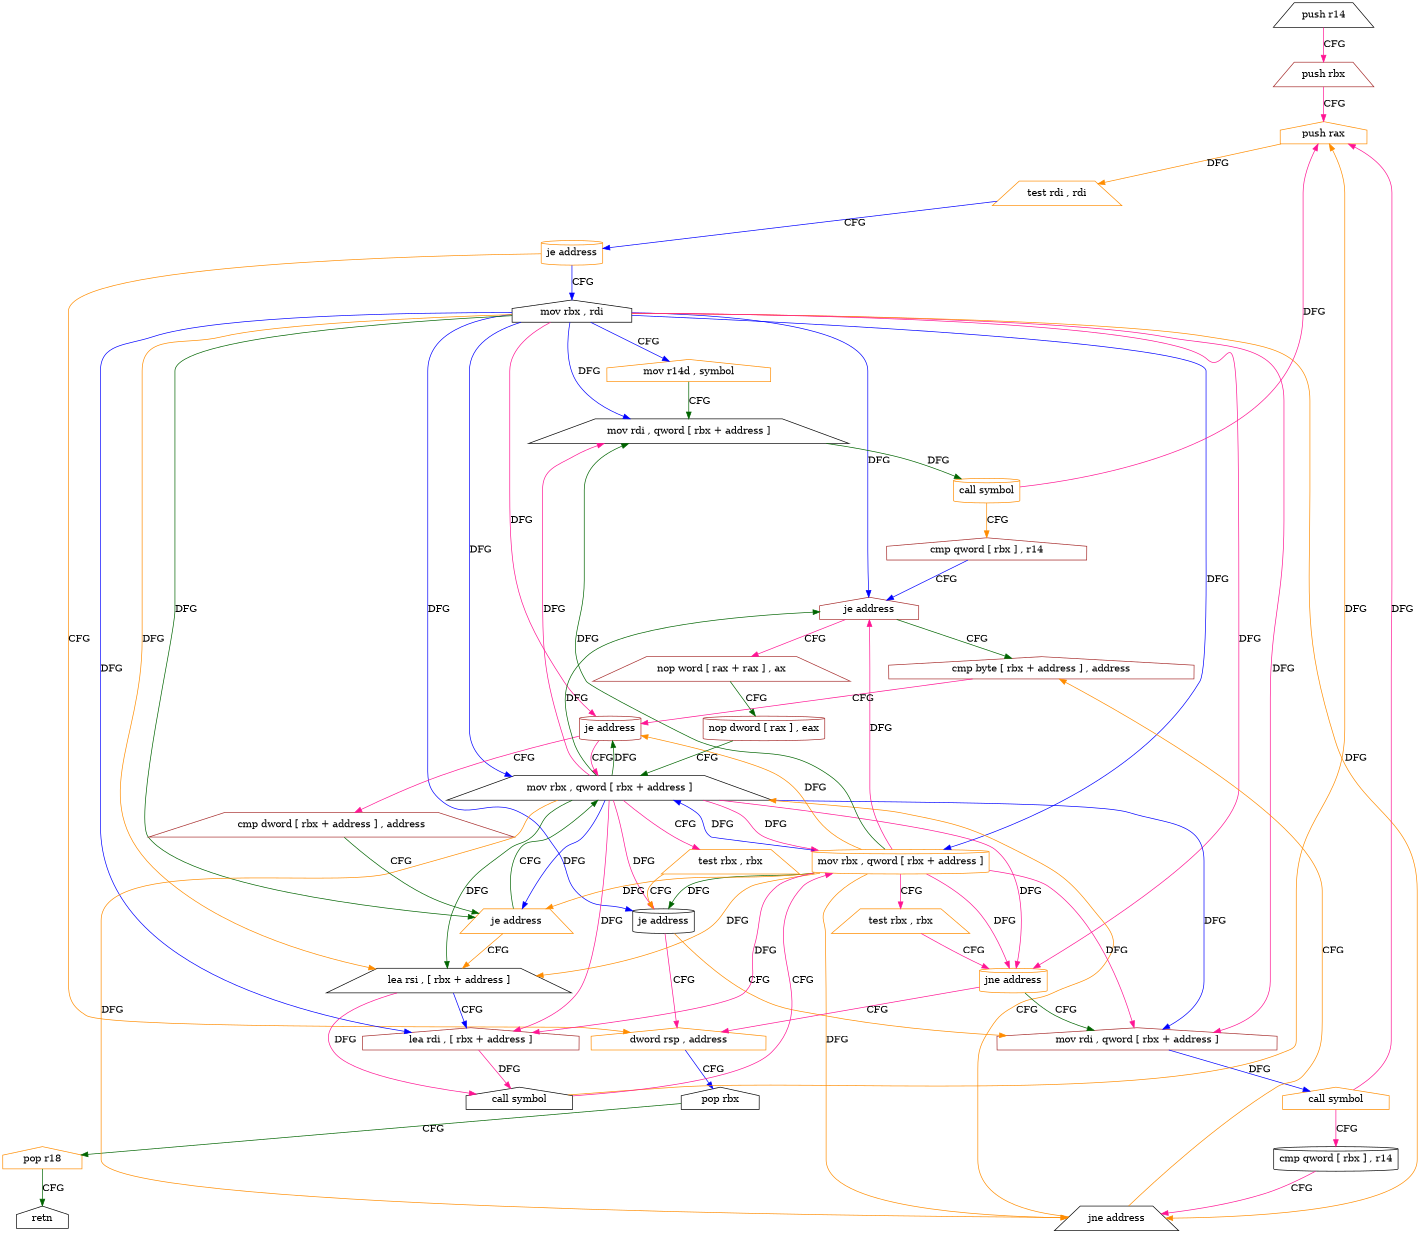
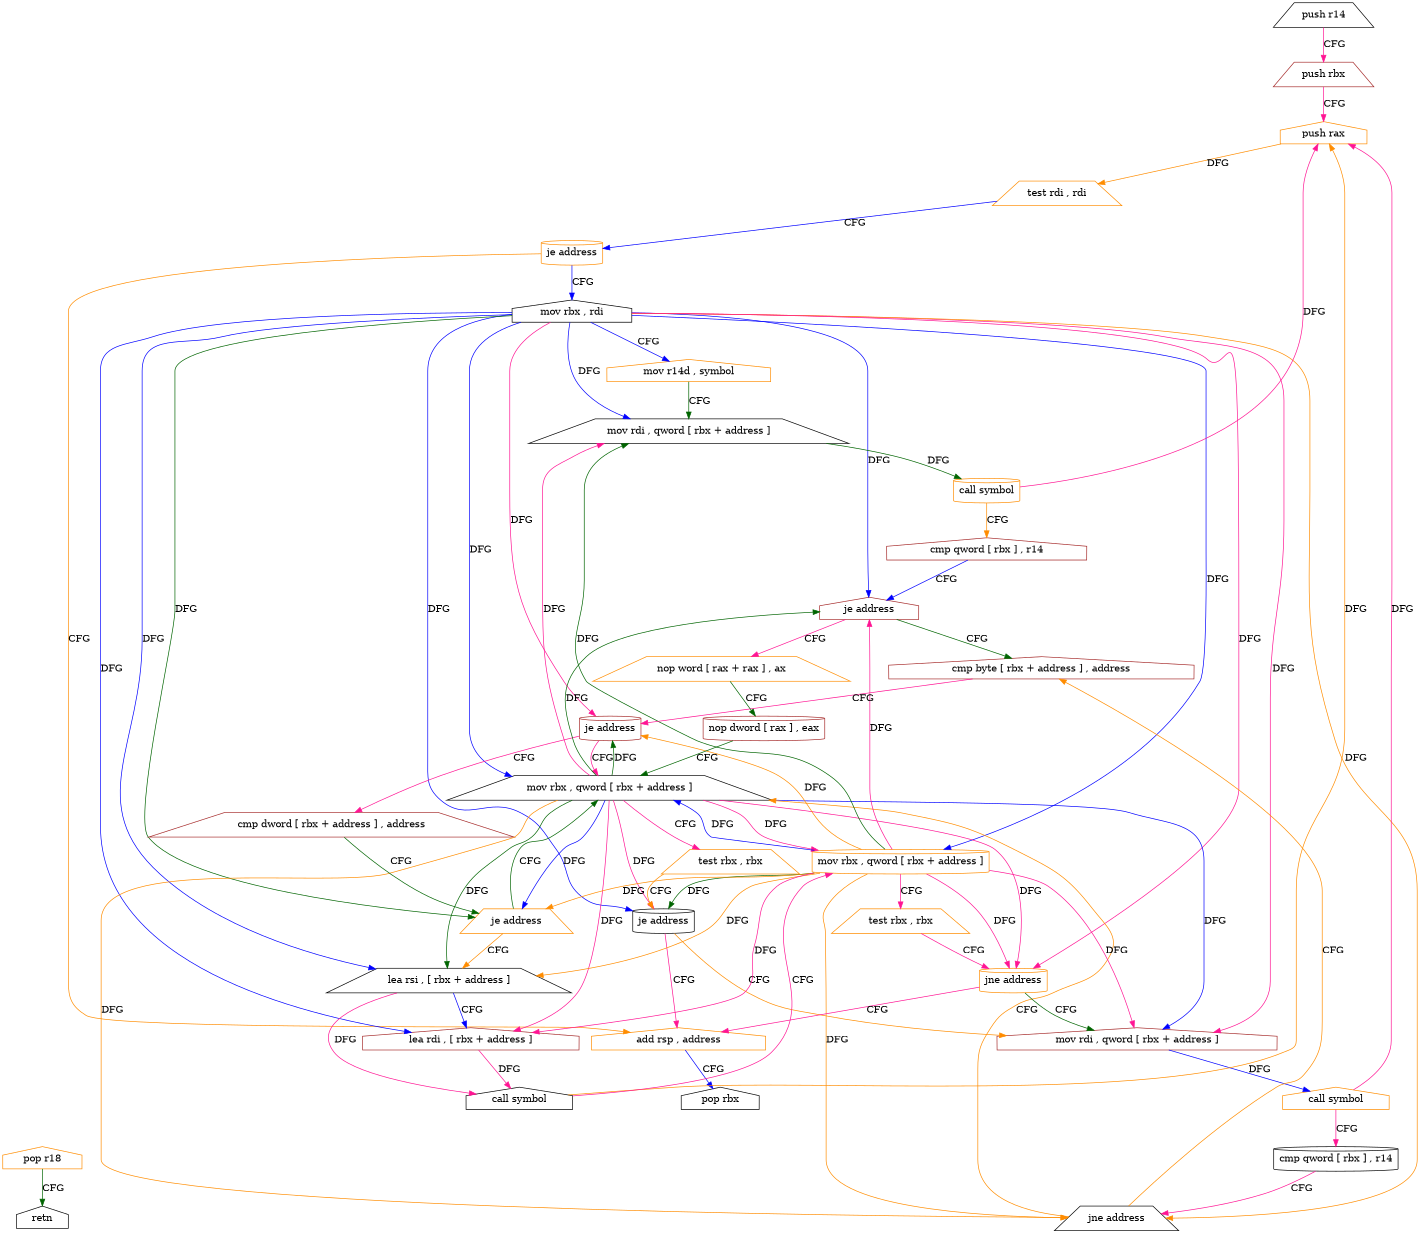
edge "mov rbx , rdi" -> "lea rsi , [ rbx + address ]": color darkorange -> blue
node "nop word [ rax + rax ] , ax": color brown -> darkorange
node "dword rsp , address": label "dword rsp , address" -> "add rsp , address"
edge "pop rbx" -> "pop r18": removed, label "CFG"
